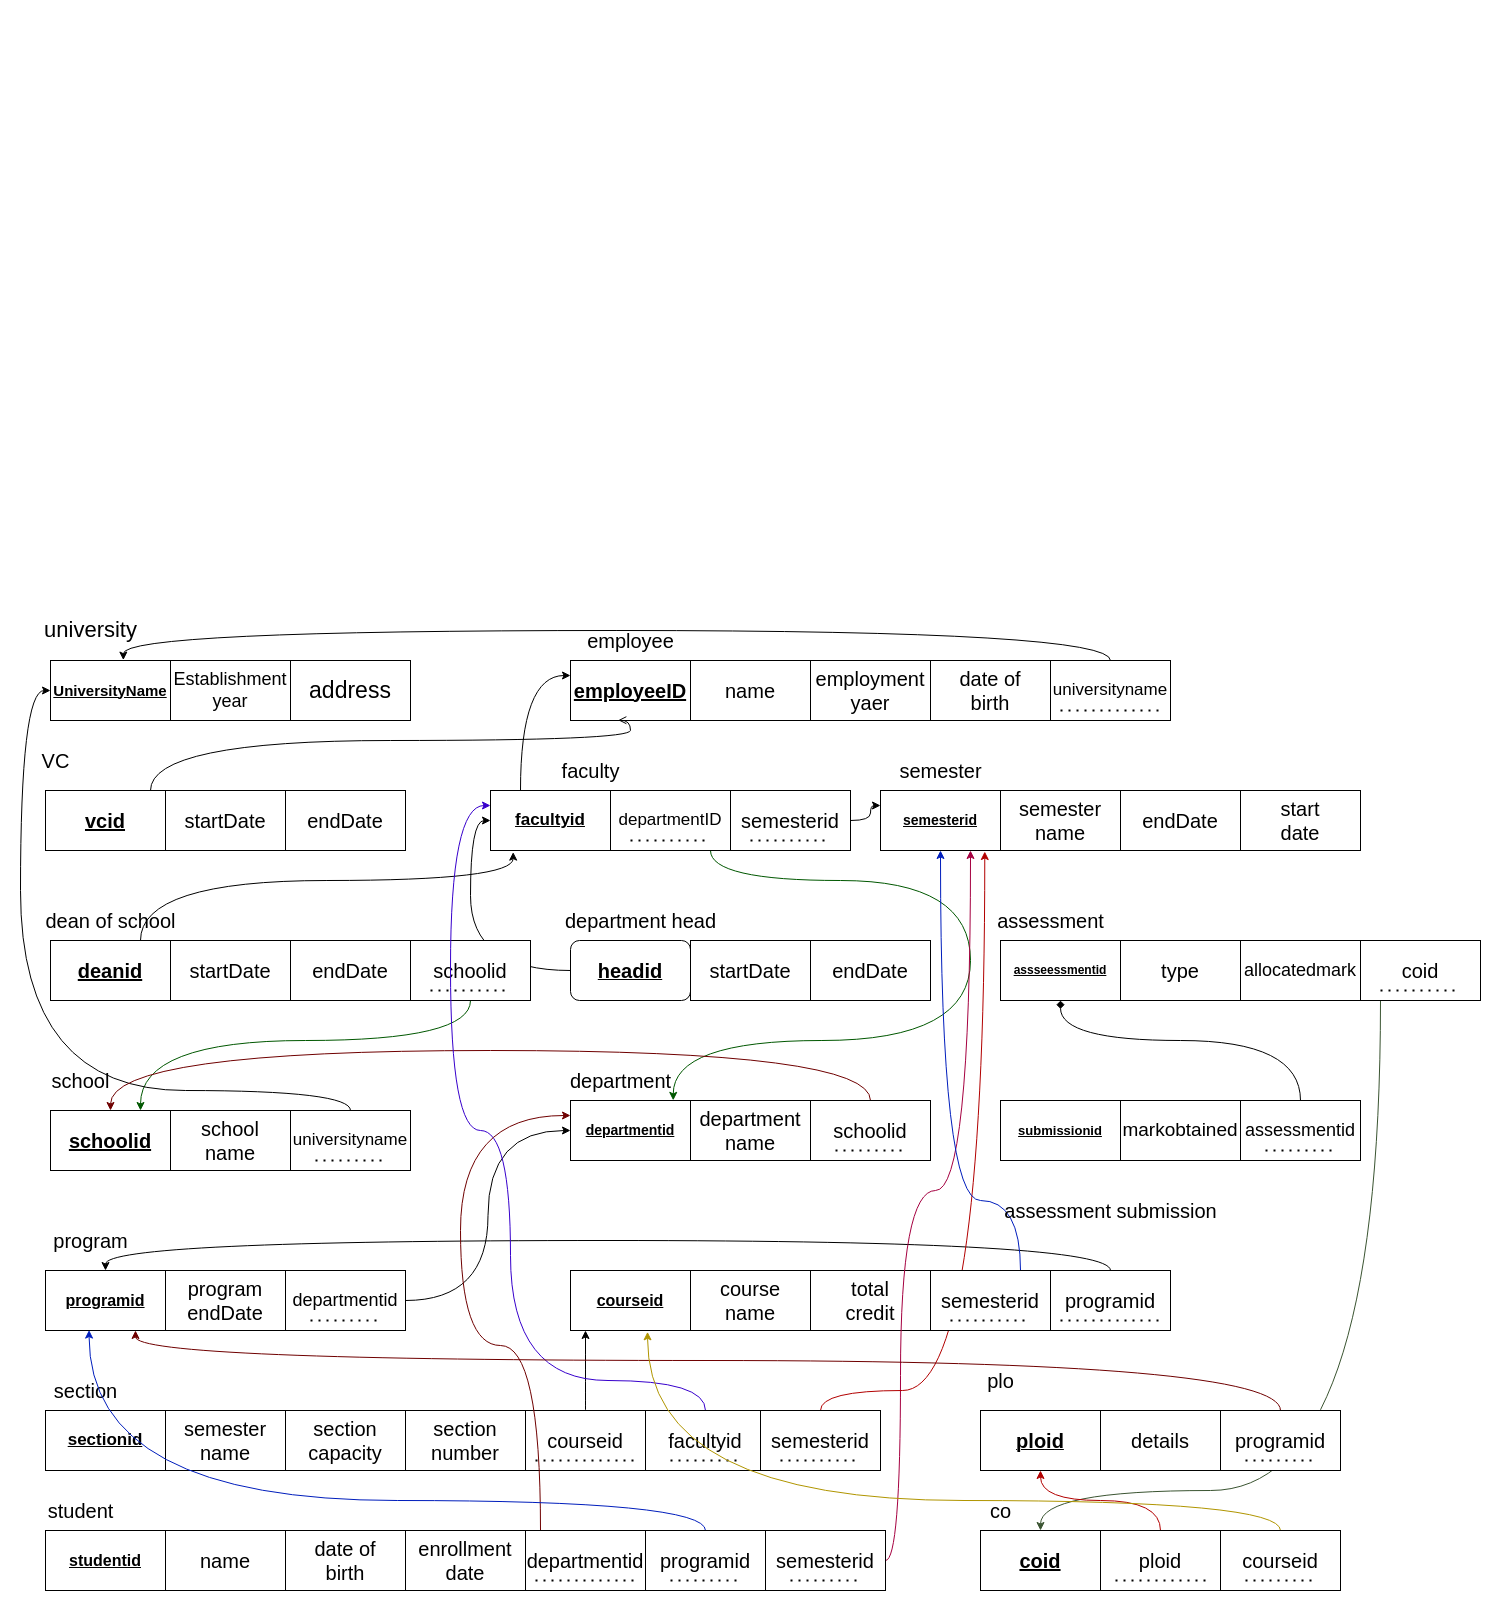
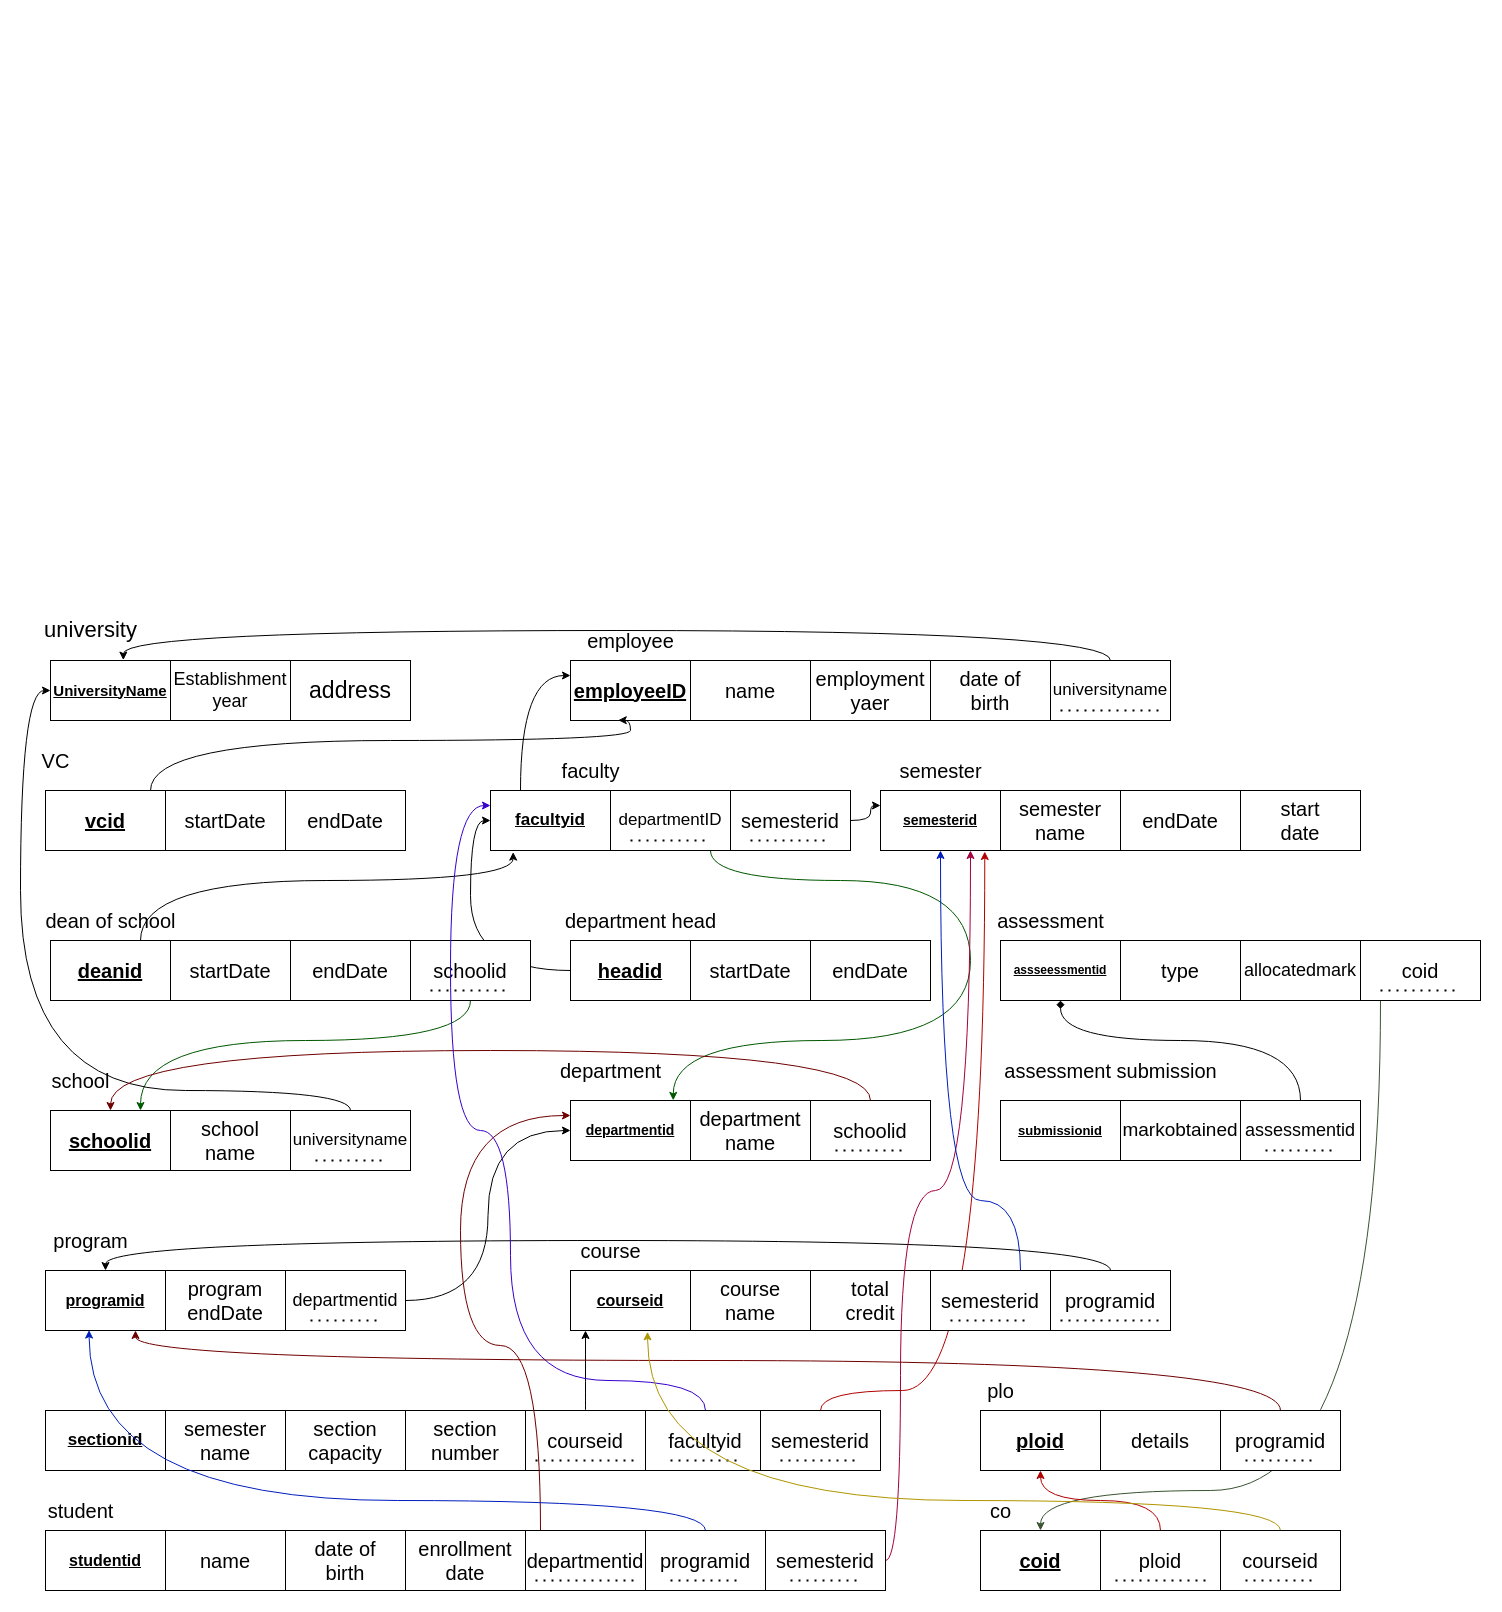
edge "vcid" -> "employeeID": arrowhead open -> classic
node "headid": shape rounded rectangle -> rectangle
node "department": moved (621, 1081) -> (611, 1071)
node "assessment submission": moved (1111, 1211) -> (1111, 1071)
node "course": added
node "plo": moved (1001, 1381) -> (1001, 1391)
node "section": removed
